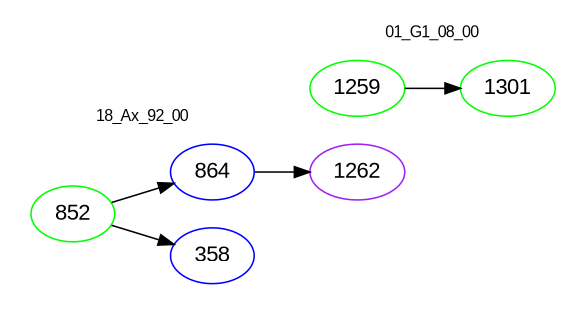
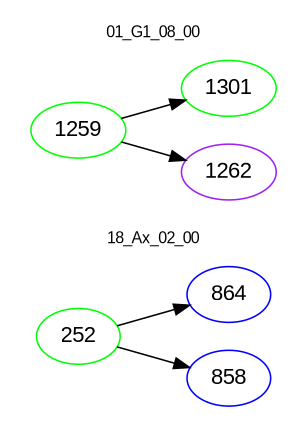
cluster "18_Ax_92_00": label "18_Ax_92_00" -> "18_Ax_02_00"
edge "864" -> "1262": now "1259" -> "1262"
node "852": label "852" -> "252"
node "358": label "358" -> "858"
